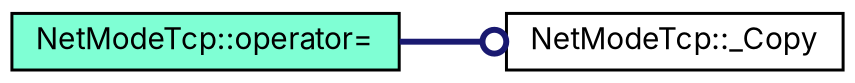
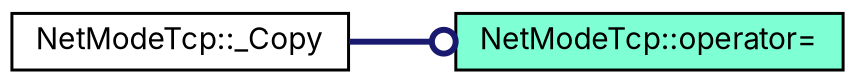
edge "NetModeTcp::operator=" -> "NetModeTcp::_Copy": reversed
